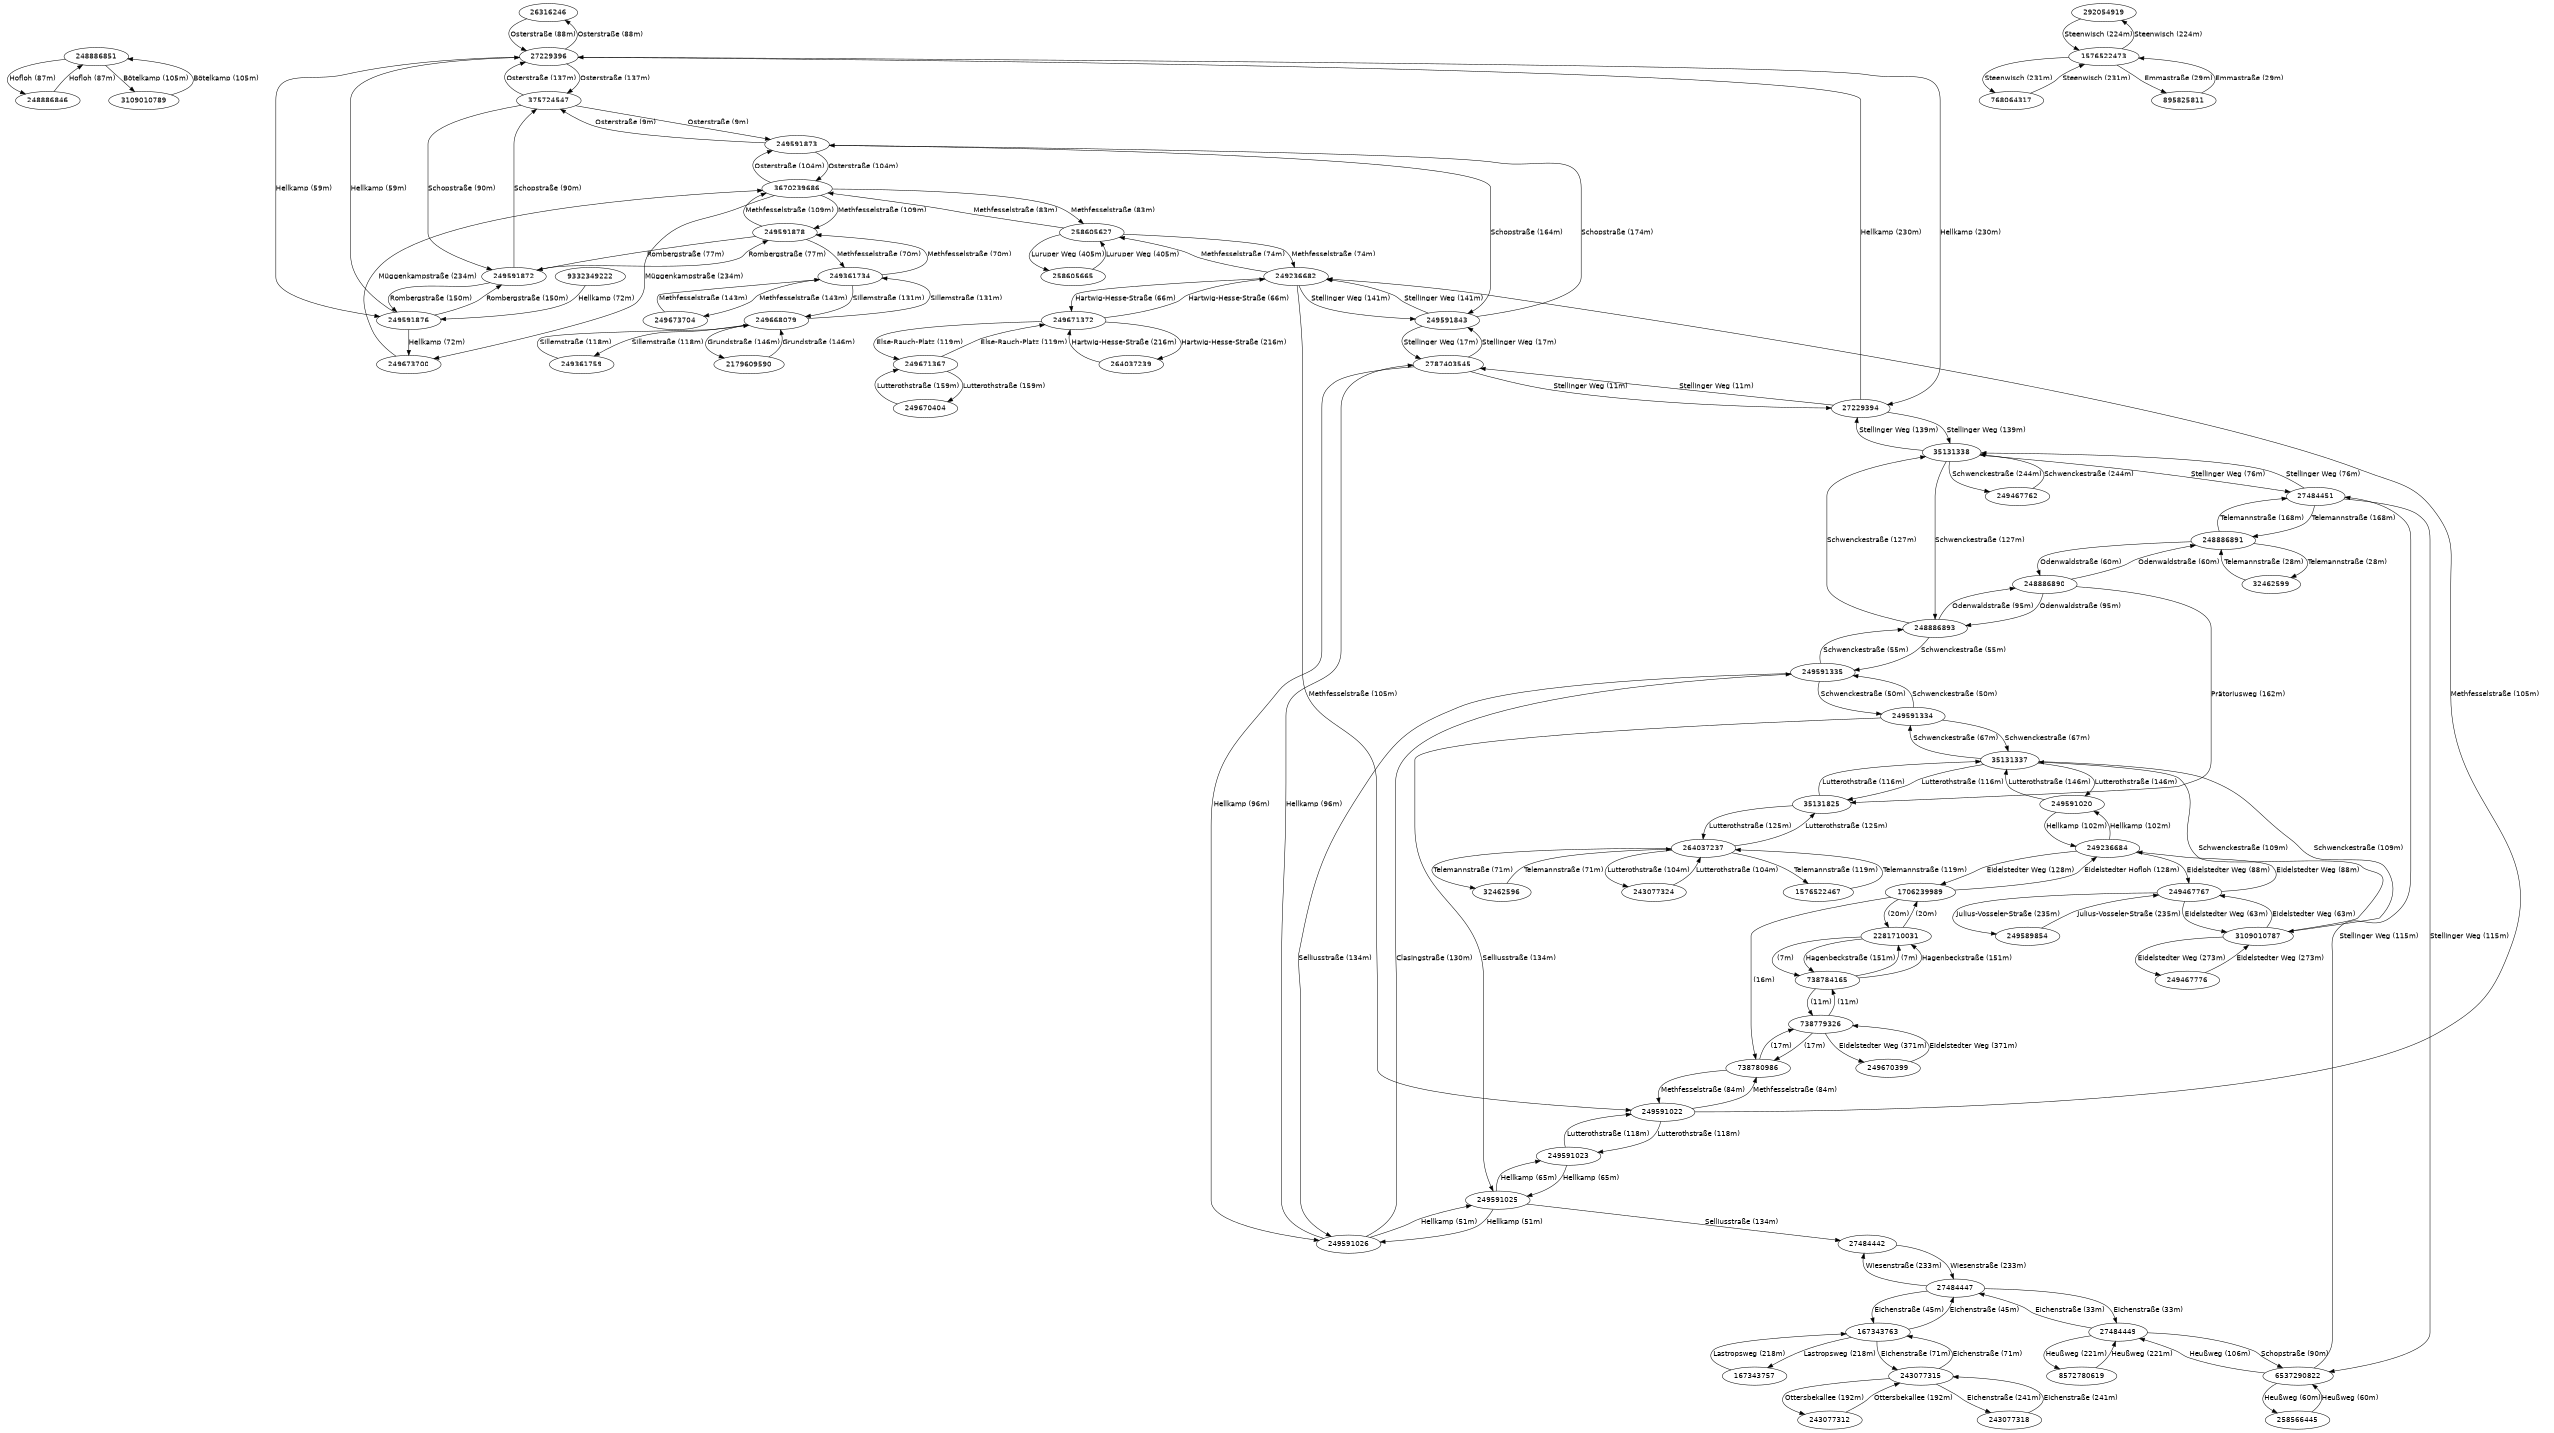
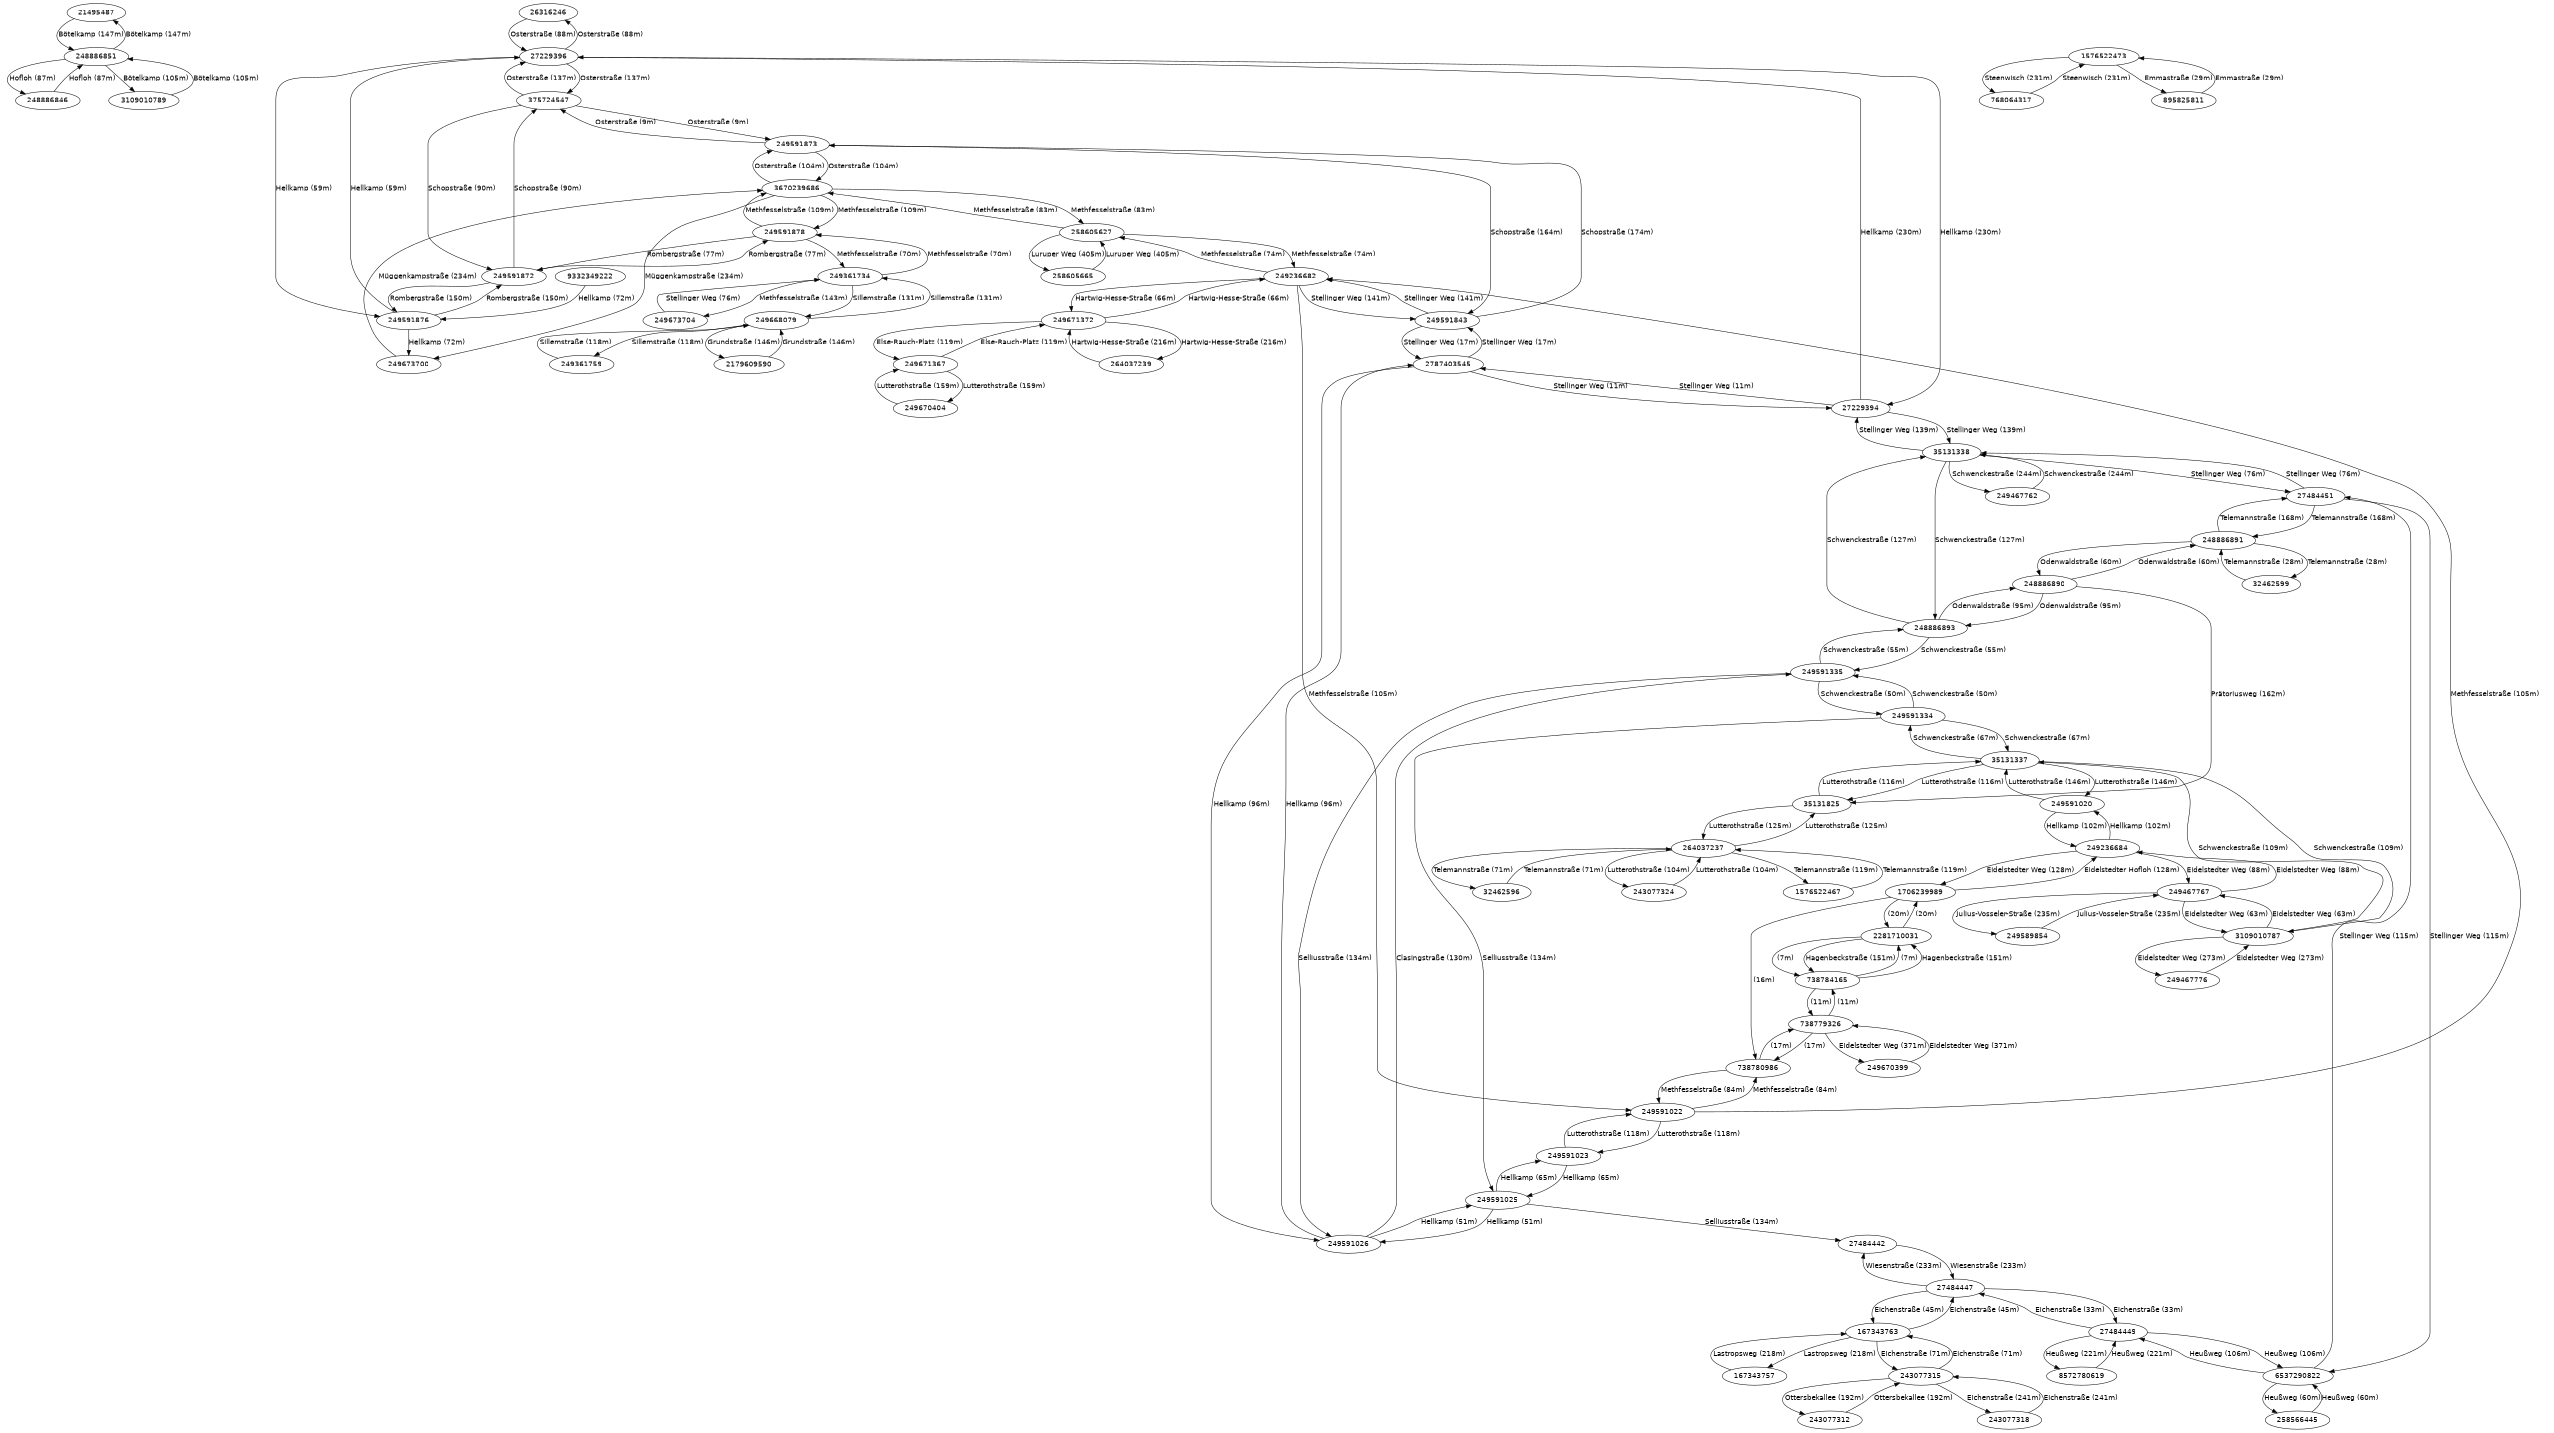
node "21495487": added
node "292054919": removed
edge "249673704" -> "249361734": label "Methfesselstraße (143m)" -> "Stellinger Weg (76m)"
edge "27484449" -> "6537290822": label "Schopstraße (90m)" -> "Heußweg (106m)"
